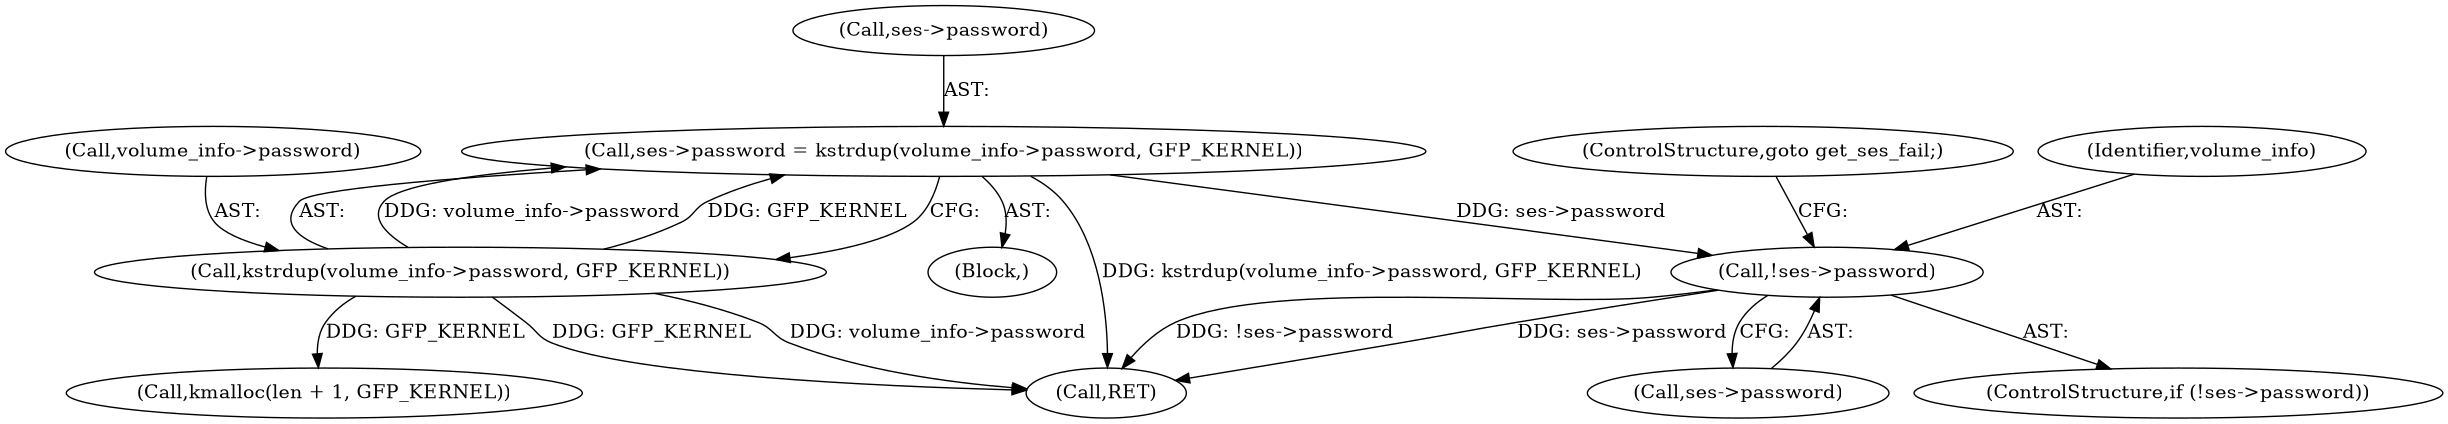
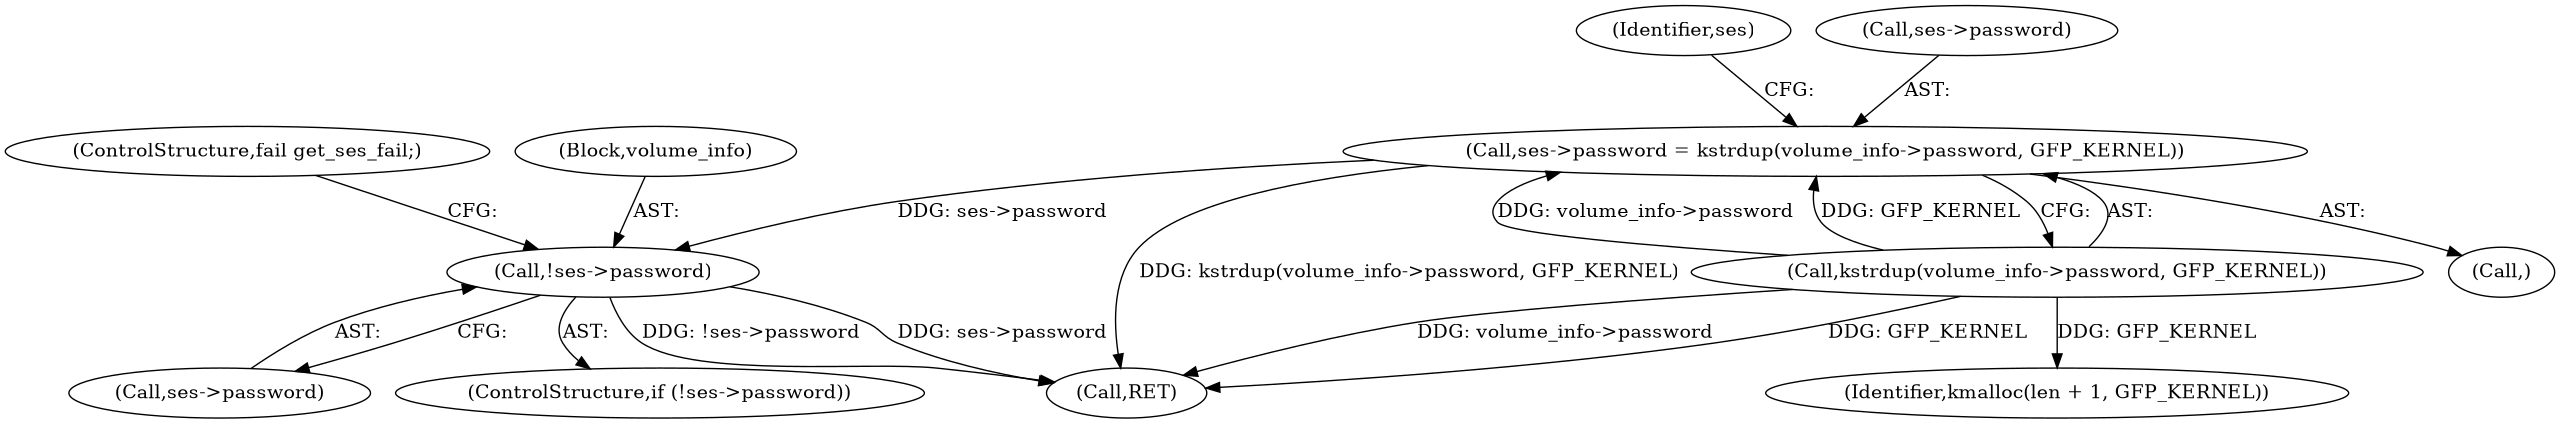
node "(Identifier,ses)": added
node "(Call,volume_info->password)": removed
node "(ControlStructure,goto get_ses_fail;)": label "(ControlStructure,goto get_ses_fail;)" -> "(ControlStructure,fail get_ses_fail;)"
node "(Identifier,volume_info)": label "(Identifier,volume_info)" -> "(Block,volume_info)"
node "(Block,)": label "(Block,)" -> "(Call,)"
node "(Call,kmalloc(len + 1, GFP_KERNEL))": label "(Call,kmalloc(len + 1, GFP_KERNEL))" -> "(Identifier,kmalloc(len + 1, GFP_KERNEL))"
